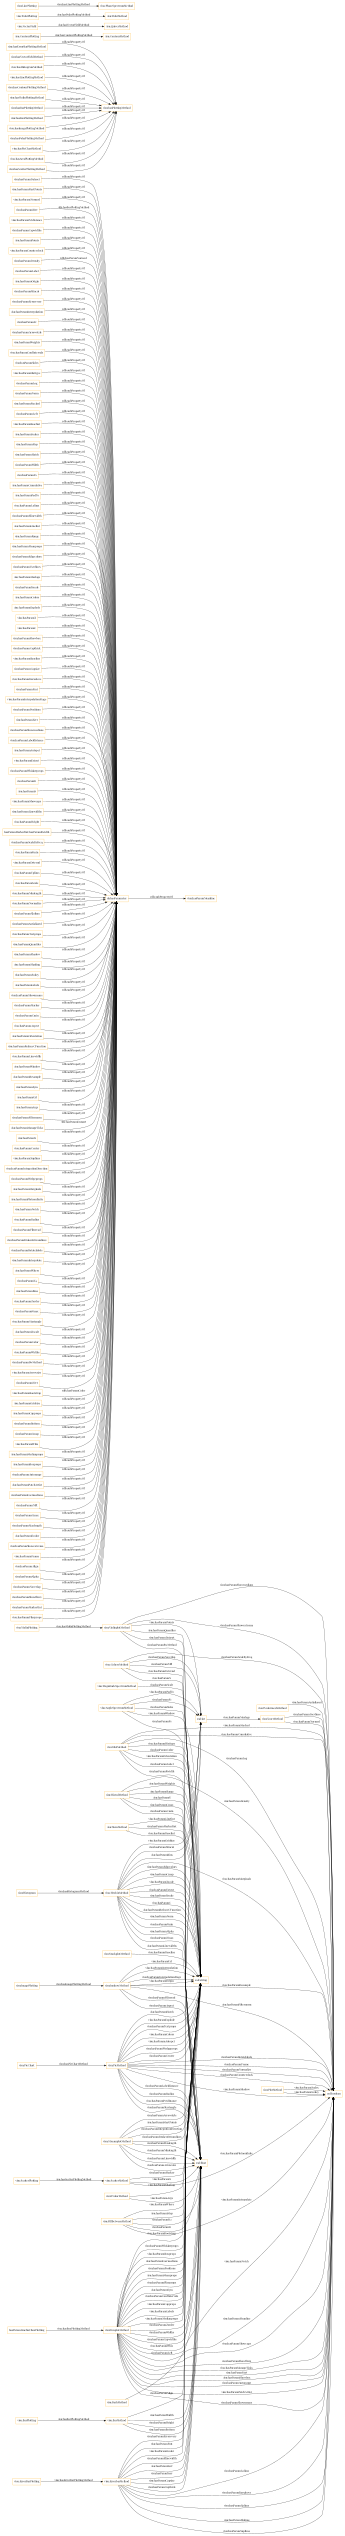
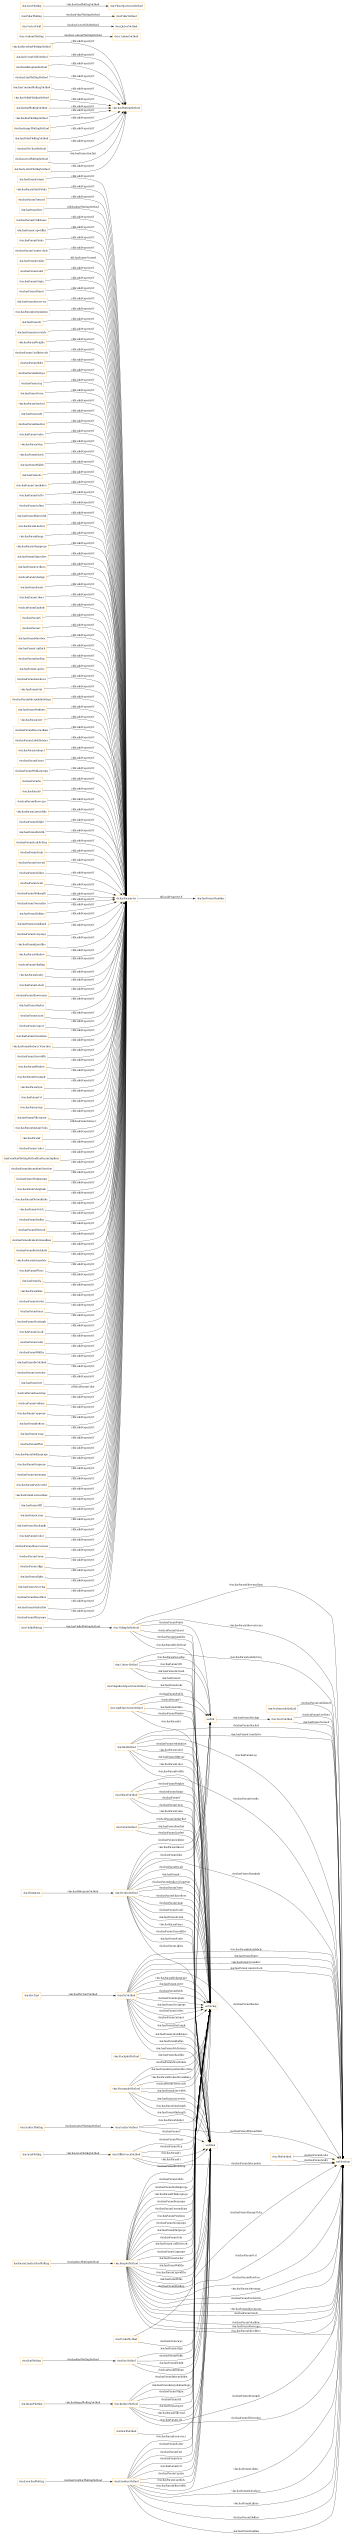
edge "visu:hasAreaPlottingMethod" -> "visu:hasPlottingMethod": label "rdfs:subPropertyOf" -> "visu:hasParamLinefmt"
node "hasParamMarkerfmt:hasParamRwidth": label "hasParamMarkerfmt:hasParamRwidth" -> "visu:hasParamRwidth"
node "visu:hasParamXuplims": label "visu:hasParamXuplims" -> "hasErrorBarPlottingMethod:hasParamXuplims"
node "visu:AreaPlotting": added
